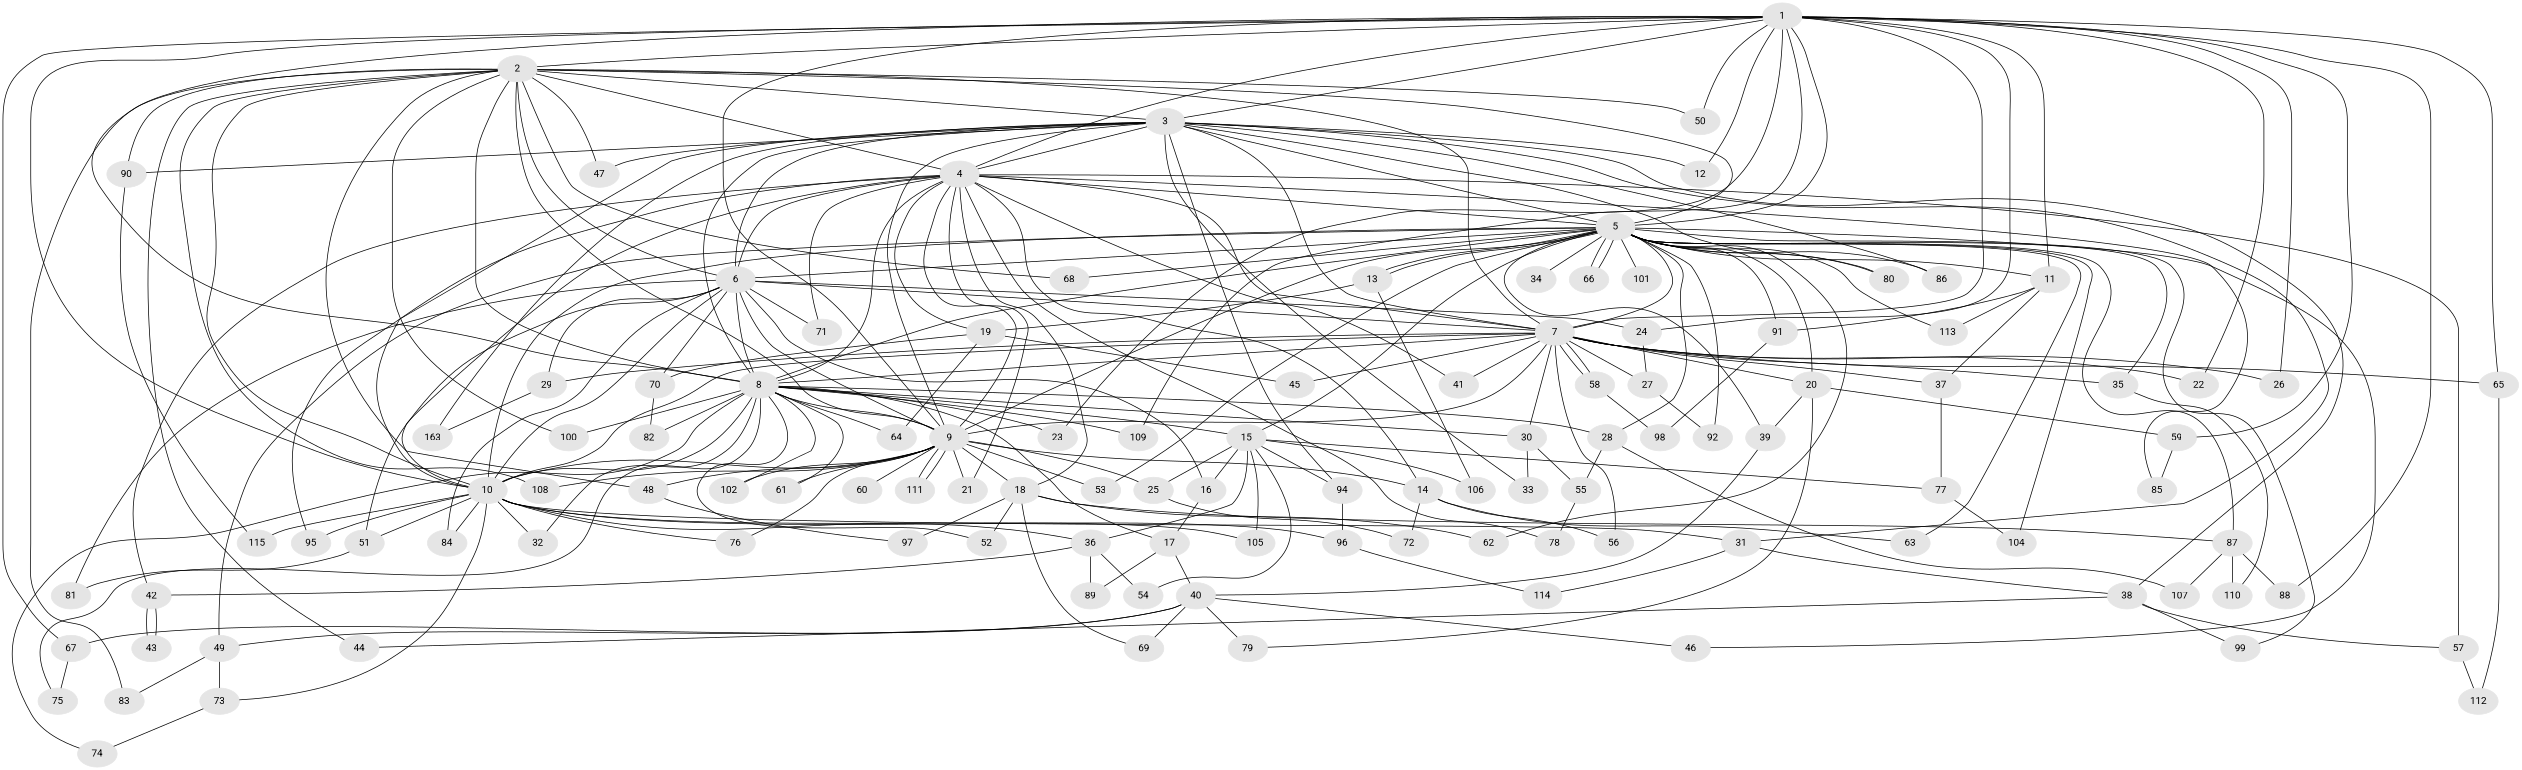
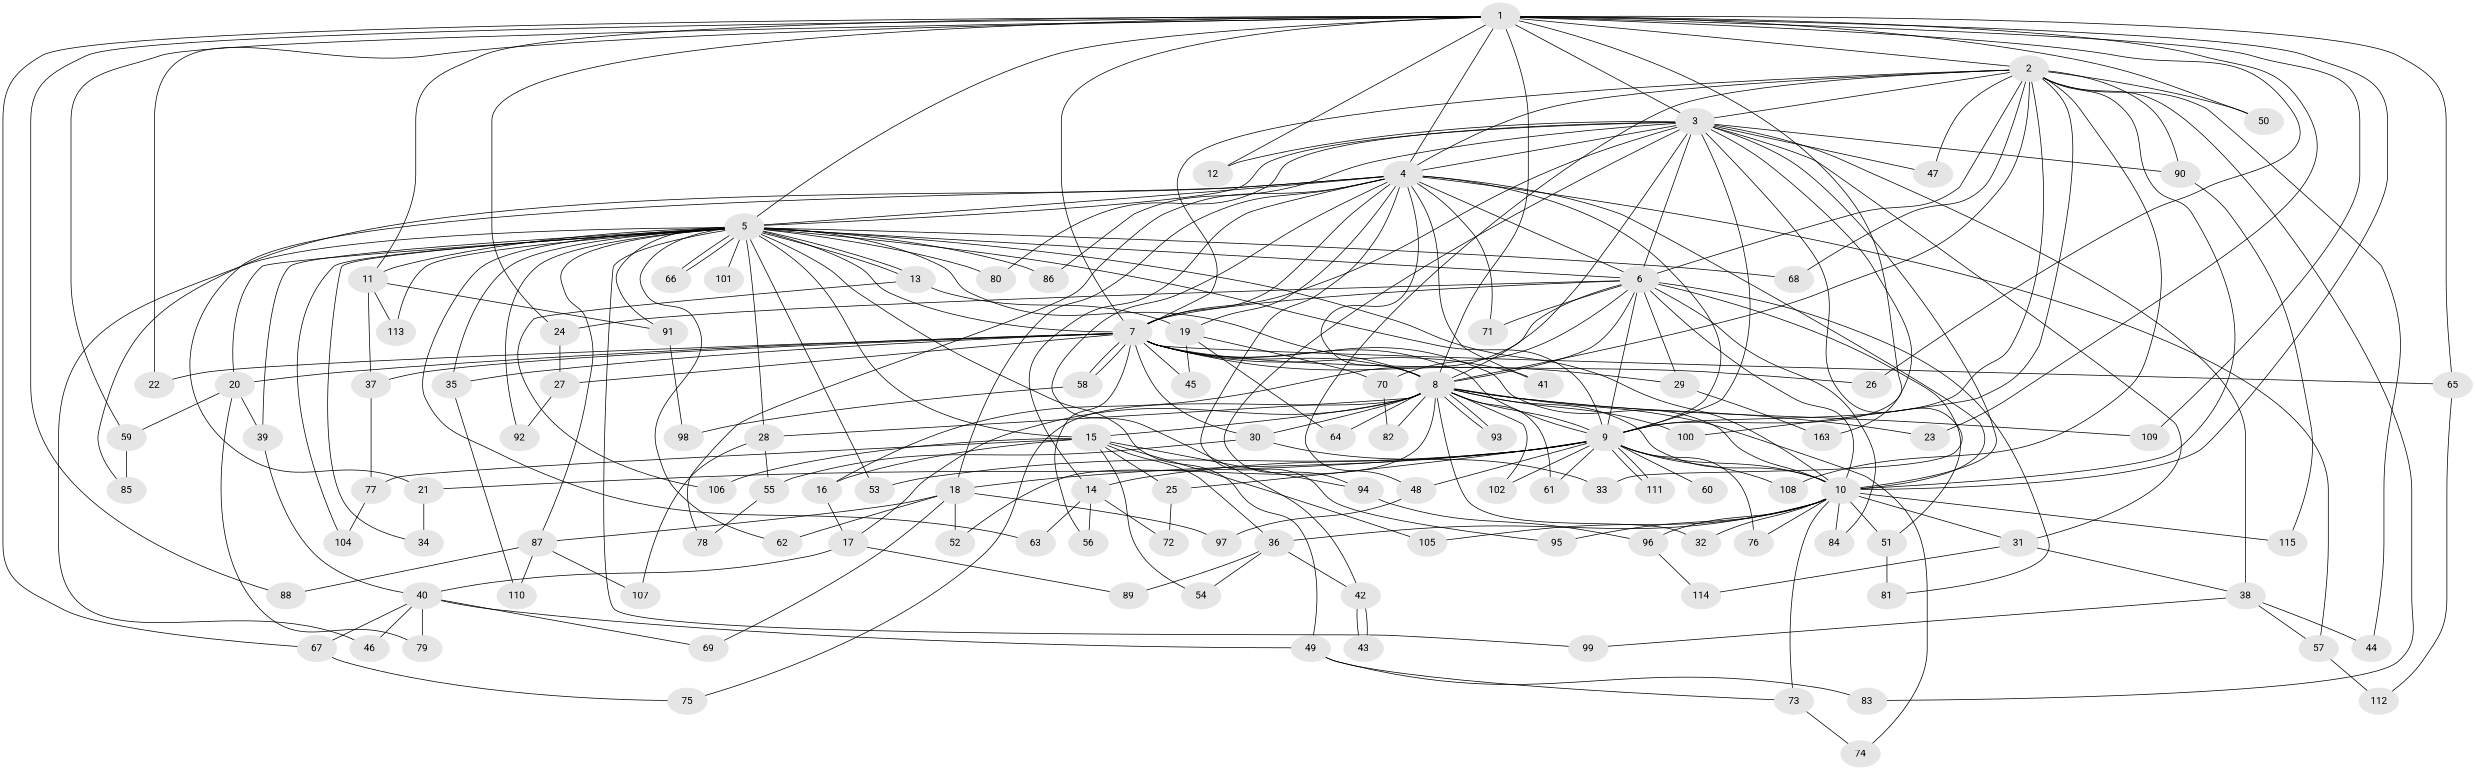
edge "2" -- "5": removed
node "93": added
edge "21" -- "34": added
